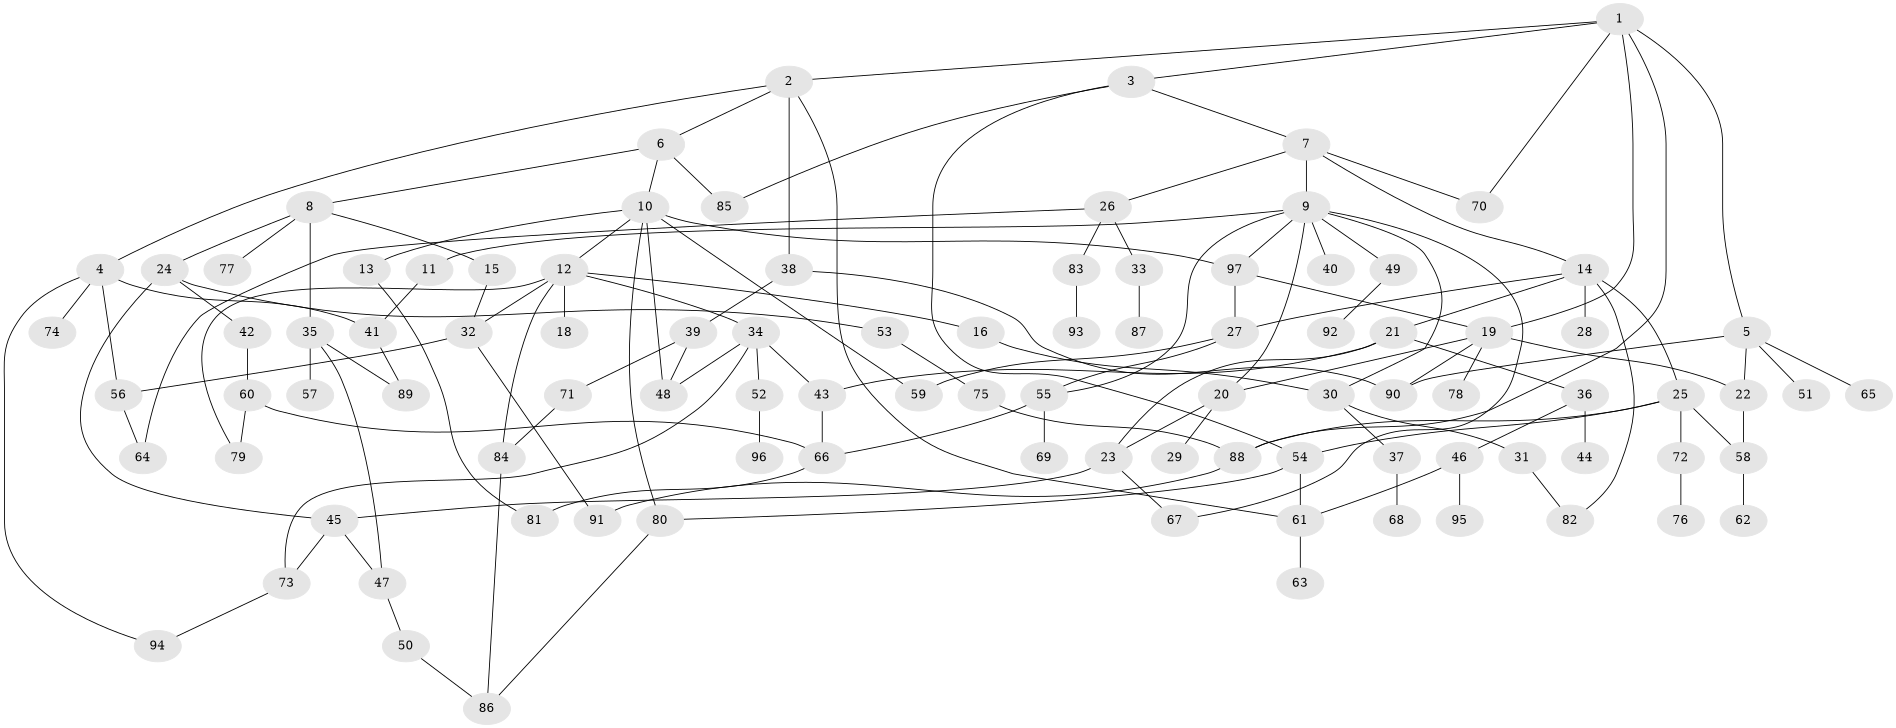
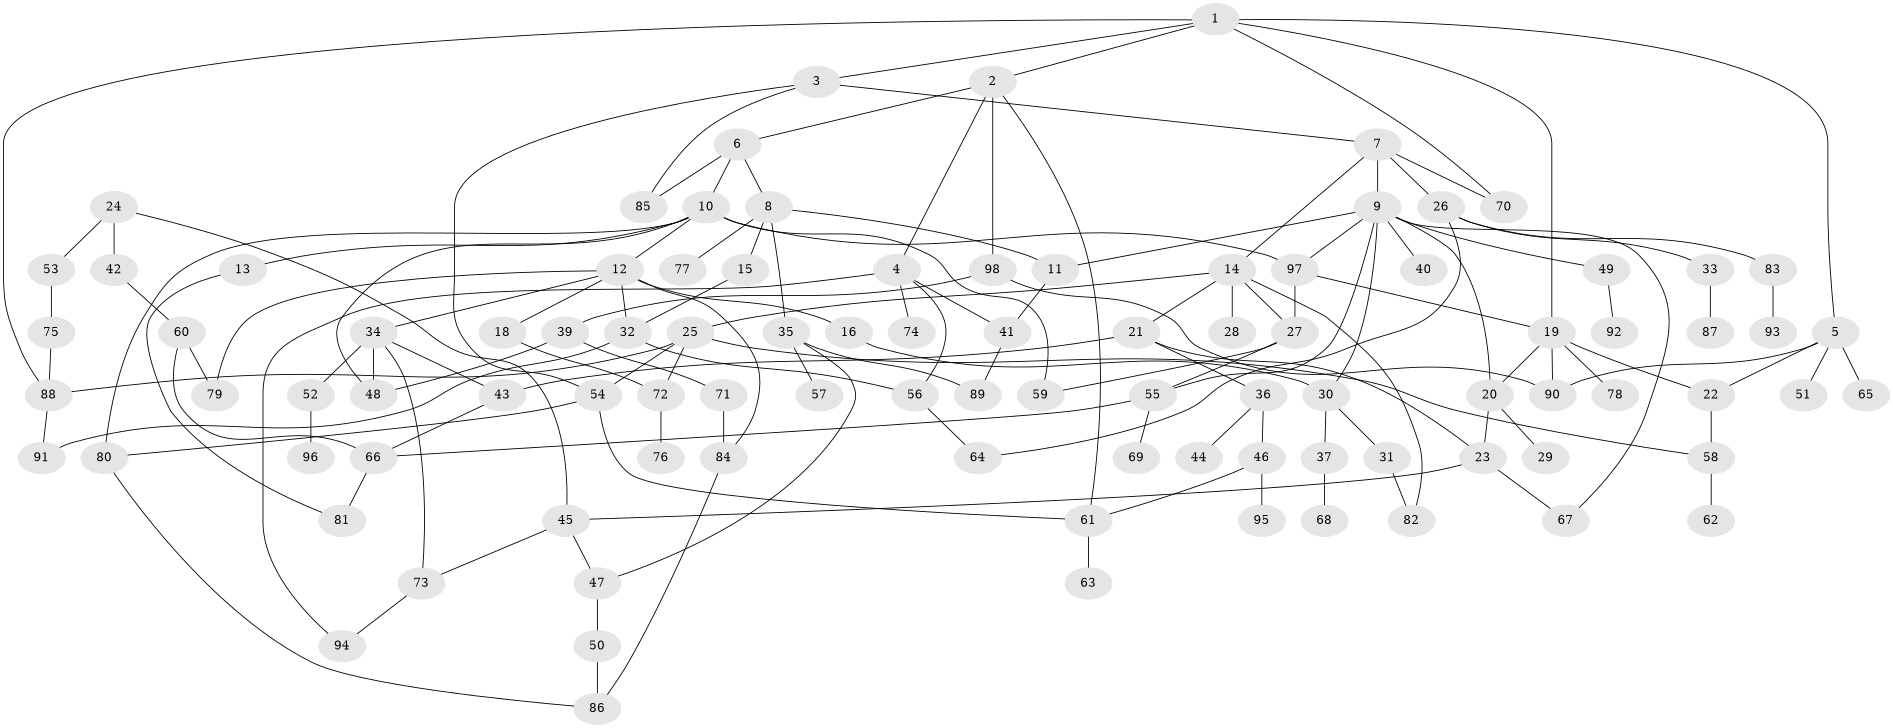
edge "8" -- "24": now "8" -- "11"
node "38": label "38" -> "98"
edge "18" -- "72": added
